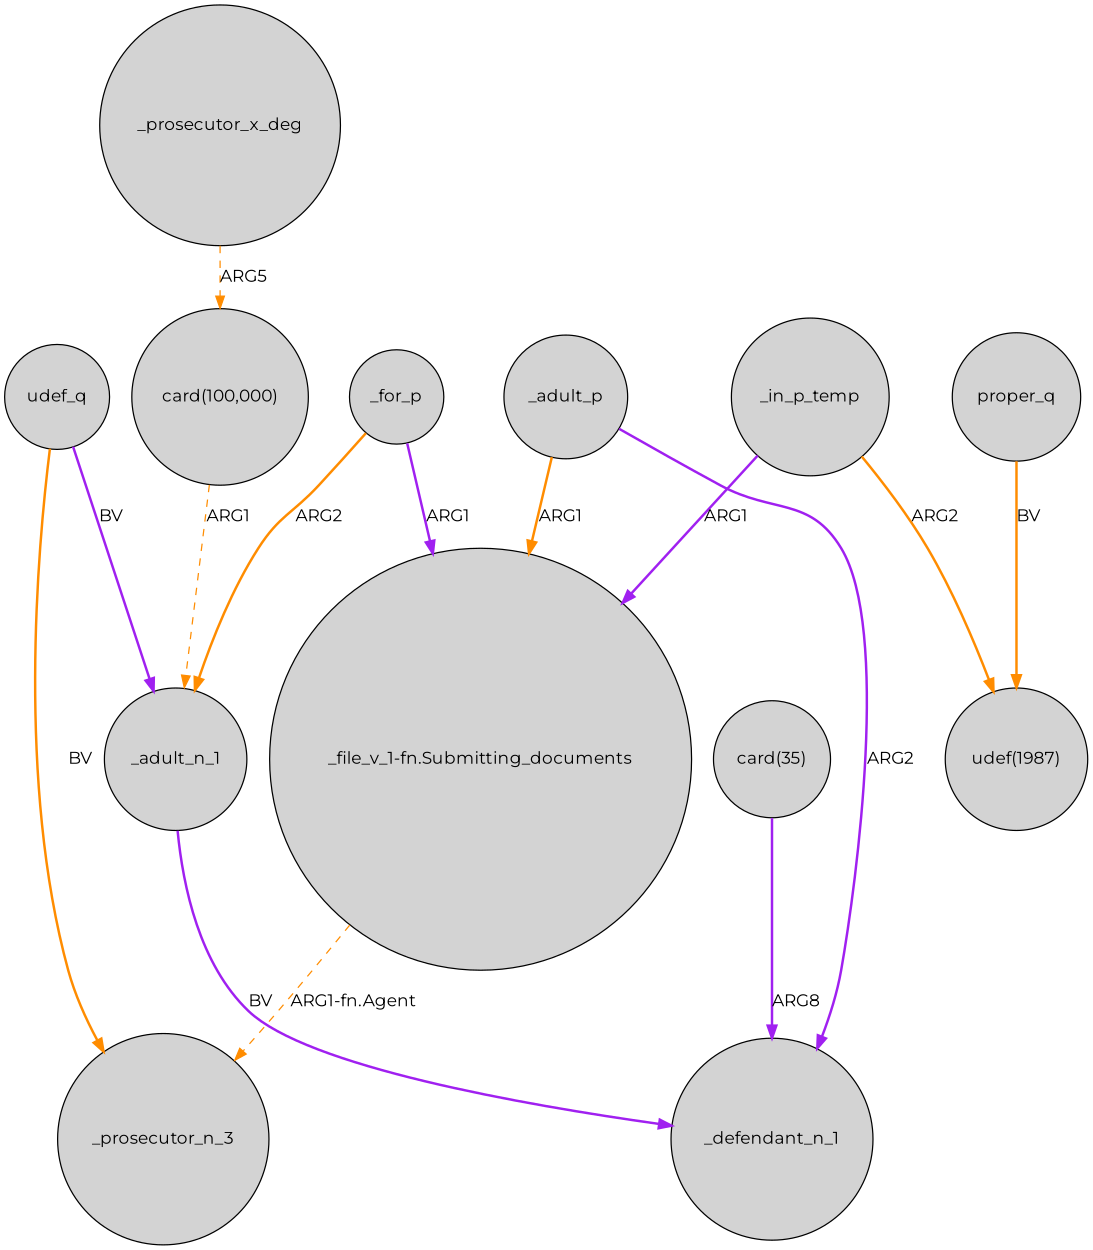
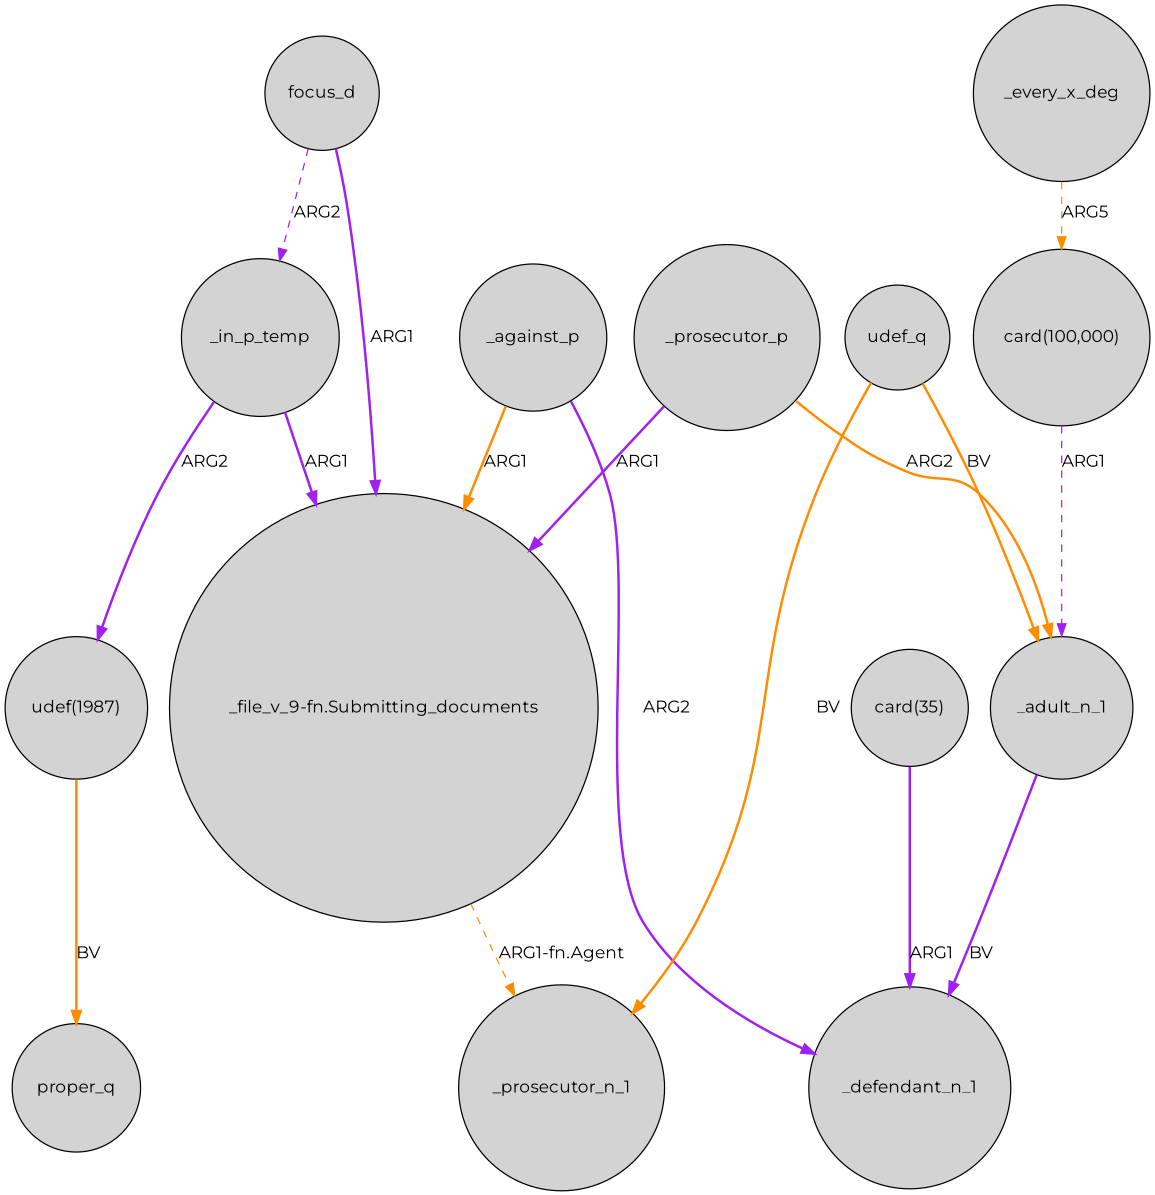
node "focus_d": added
node "_prosecutor_x_deg": label "_prosecutor_x_deg" -> "_every_x_deg"
node "_for_p": label "_for_p" -> "_prosecutor_p"
node "_adult_p": label "_adult_p" -> "_against_p"
edge "_in_p_temp" -> "udef(1987)": color darkorange -> purple
edge "udef_q" -> "_adult_n_1": color purple -> darkorange
edge "proper_q" -> "udef(1987)": reversed
edge "card(100,000)" -> "_adult_n_1": color darkorange -> purple
node "_file_v_1-fn.Submitting_documents": label "_file_v_1-fn.Submitting_documents" -> "_file_v_9-fn.Submitting_documents"
edge "card(35)" -> "_defendant_n_1": label "ARG8" -> "ARG1"
node "_prosecutor_n_3": label "_prosecutor_n_3" -> "_prosecutor_n_1"
